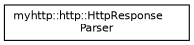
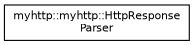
node "myhttp::http::HttpResponse Parser": label "myhttp::http::HttpResponse Parser" -> "myhttp::myhttp::HttpResponse Parser"
